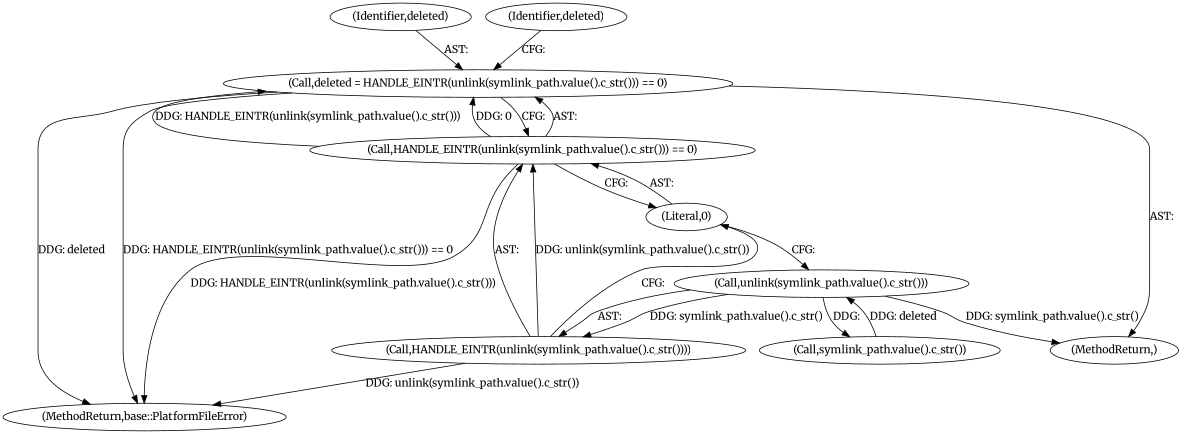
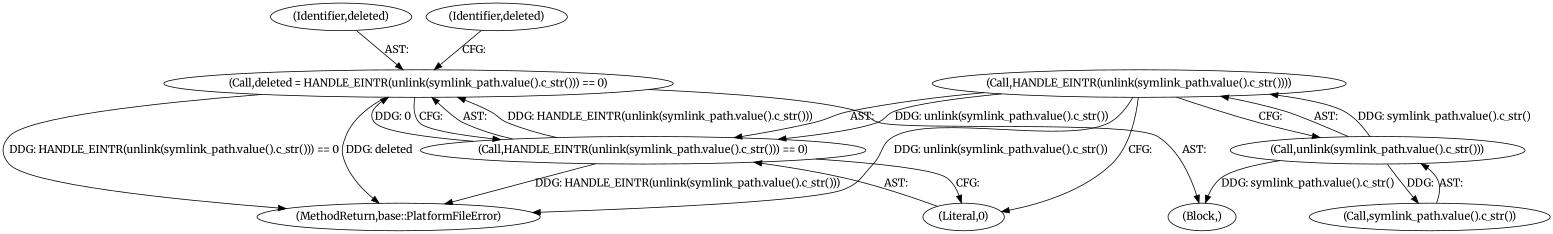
edge "(Literal,0)" -> "(Call,unlink(symlink_path.value().c_str()))": now "(Call,HANDLE_EINTR(unlink(symlink_path.value().c_str())))" -> "(Call,unlink(symlink_path.value().c_str()))"
edge "(Call,symlink_path.value().c_str())" -> "(Call,unlink(symlink_path.value().c_str()))": label "DDG: deleted" -> "AST: "
node "(MethodReturn,)": label "(MethodReturn,)" -> "(Block,)"
